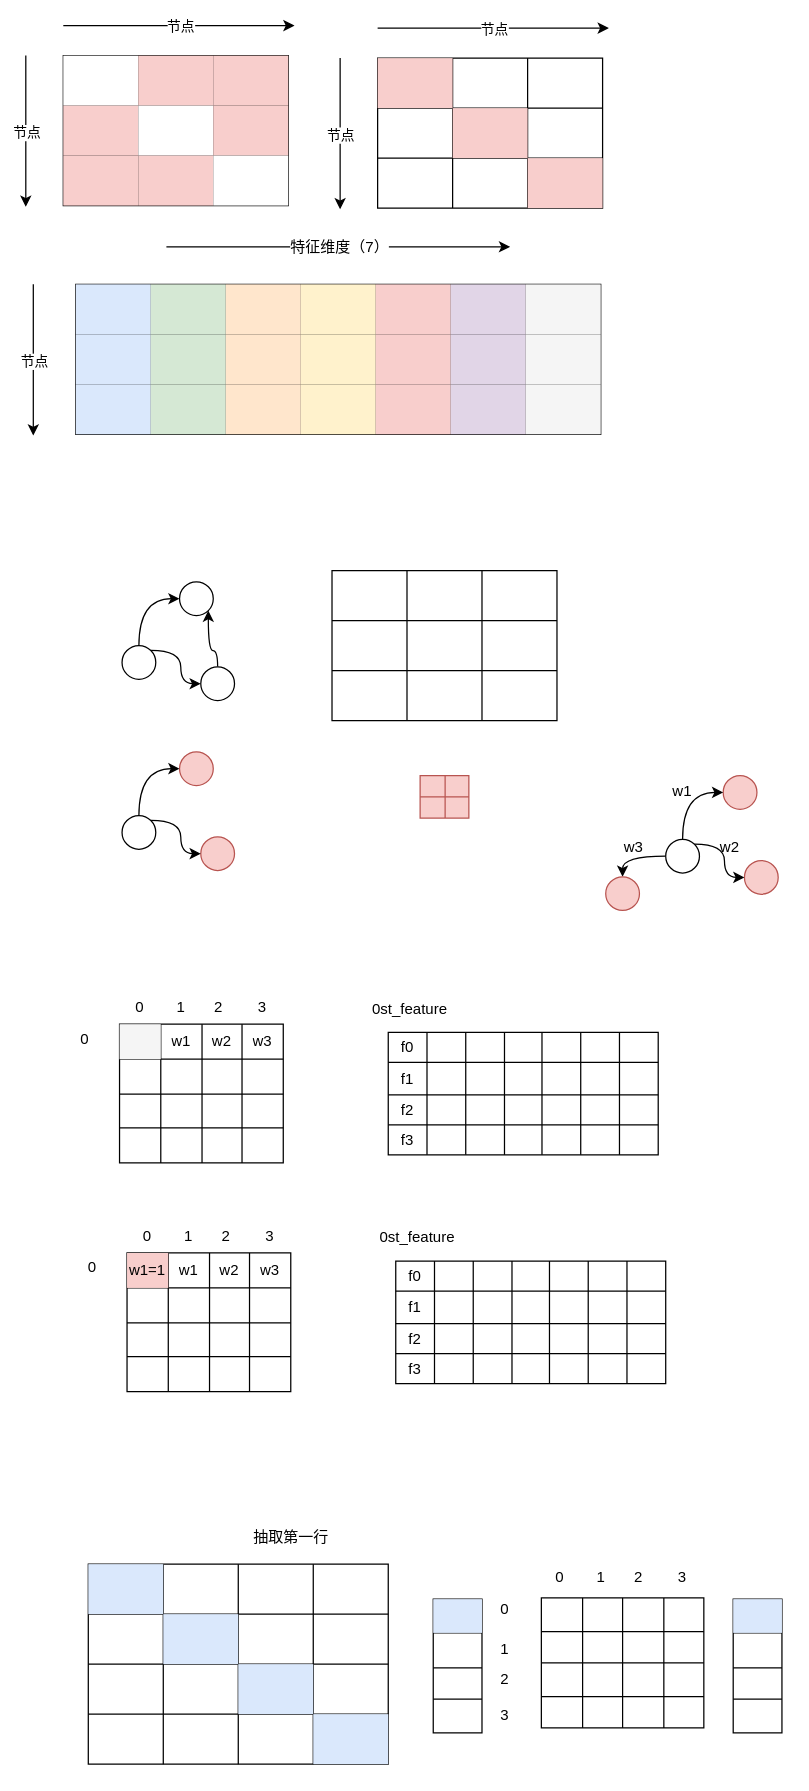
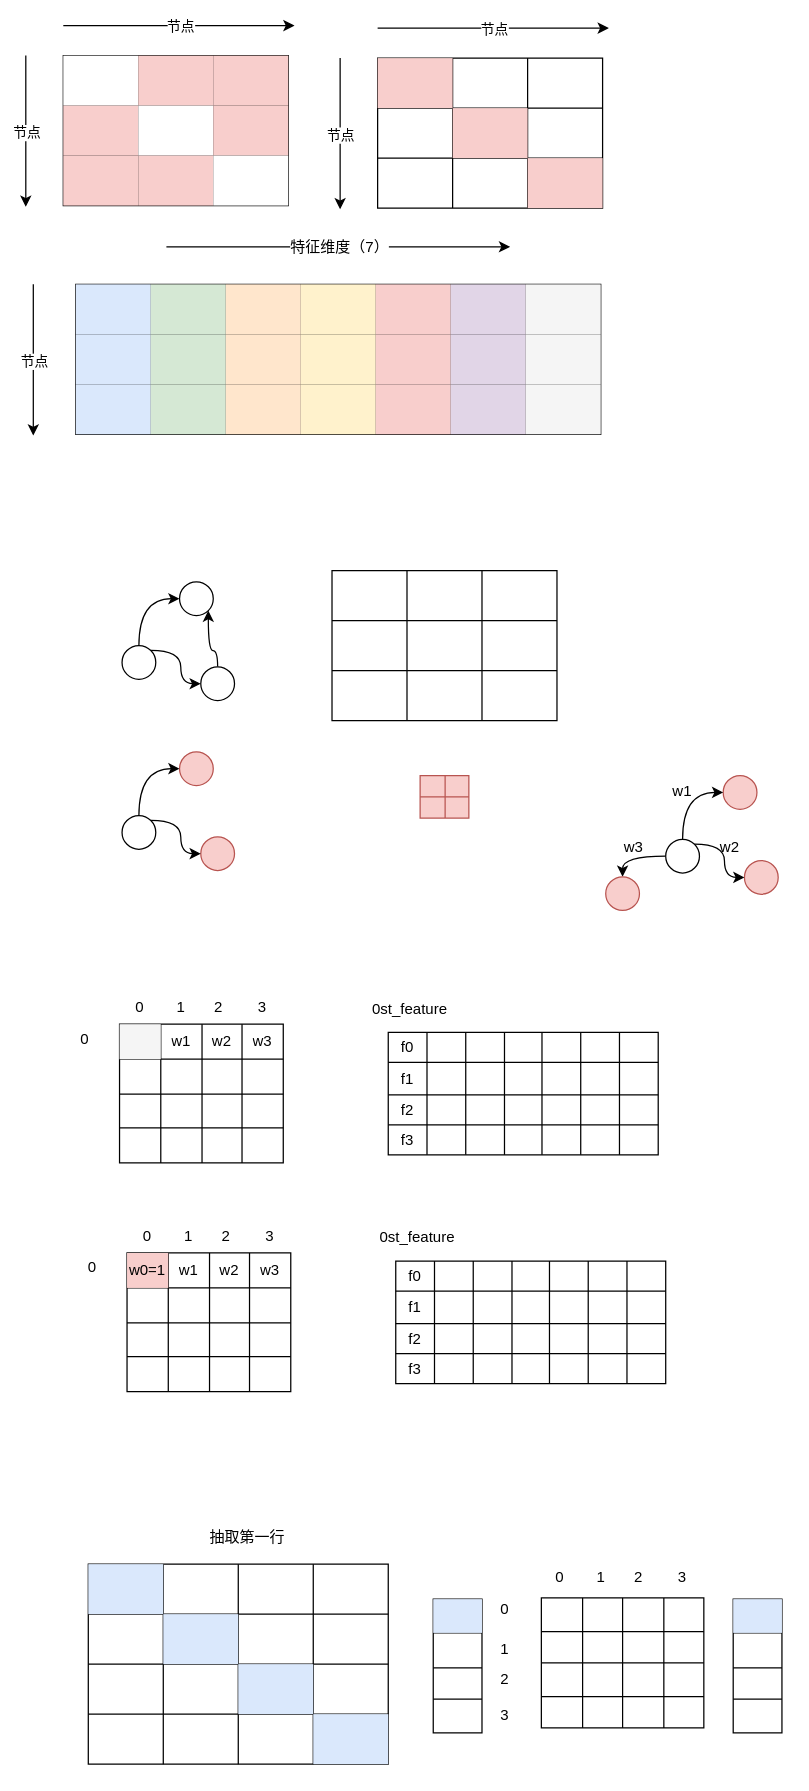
node "w1=1": label "w1=1" -> "w0=1"
node "抽取第一行": moved (291, 1538) -> (247, 1538)
